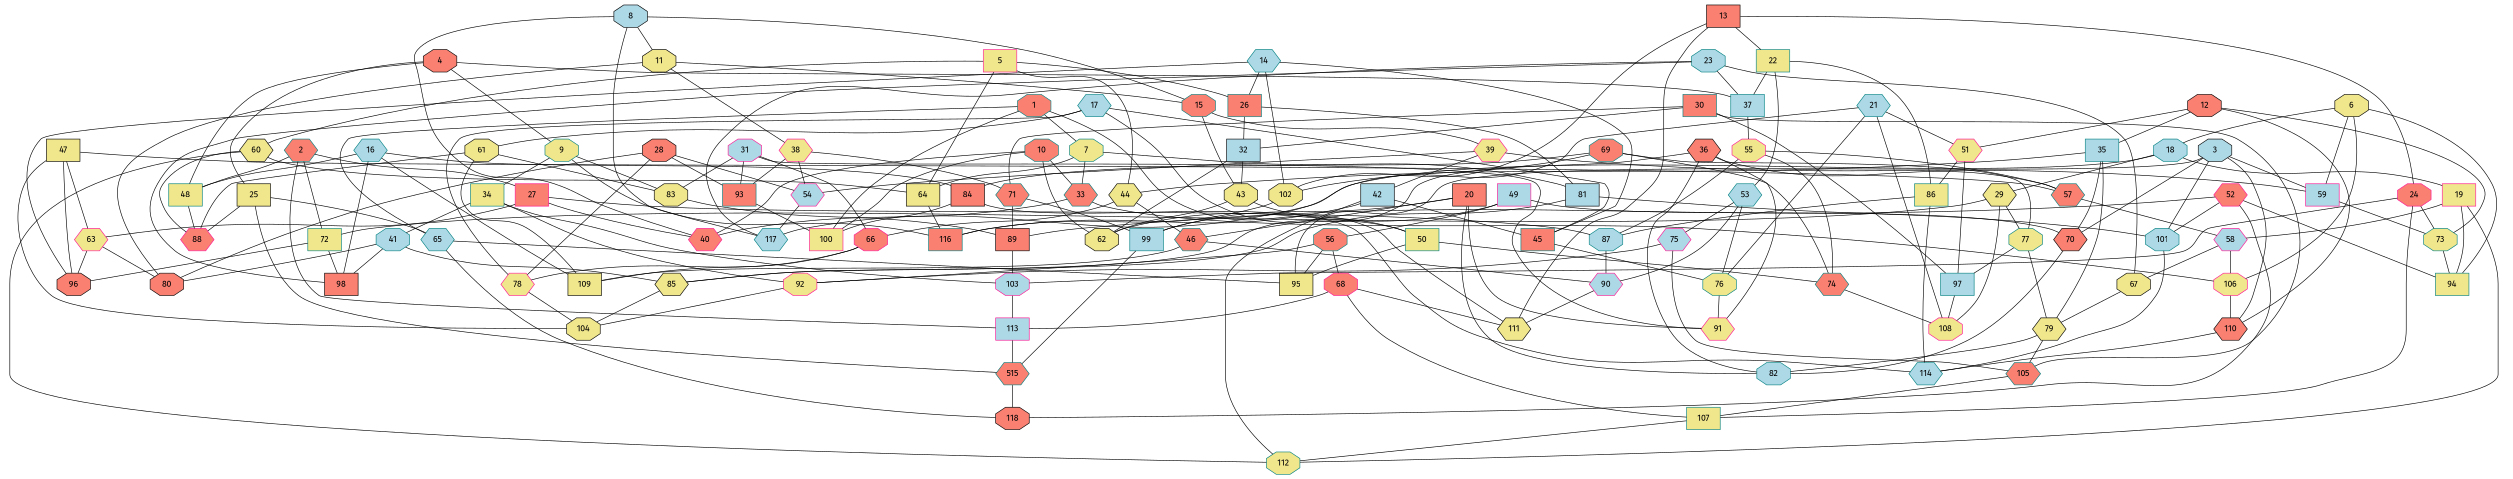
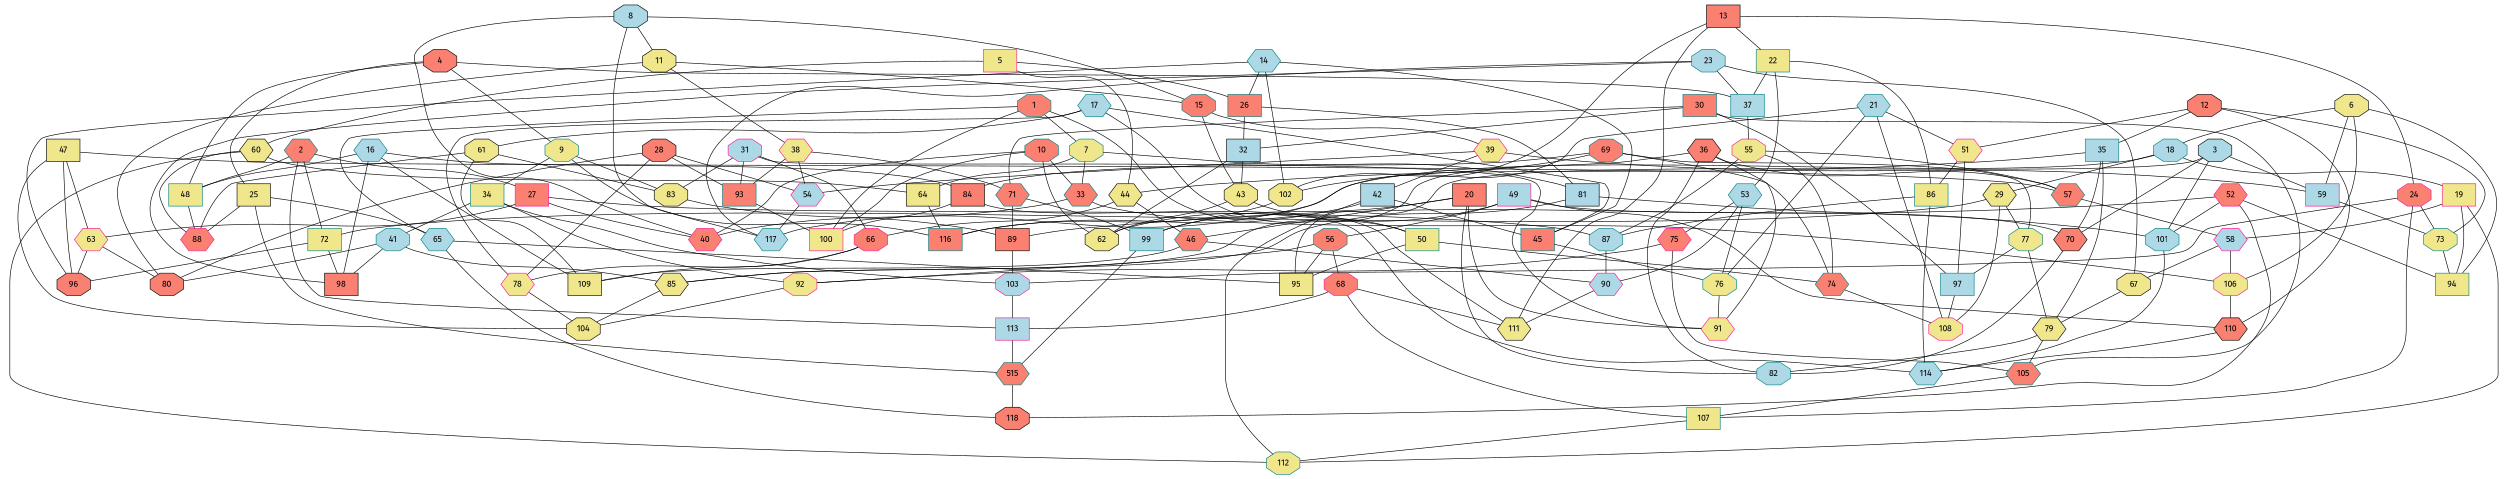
edge "5" -- "64": removed
edge "3" -- "110": now "49" -- "110"
node "75": fillcolor lightblue -> salmon
